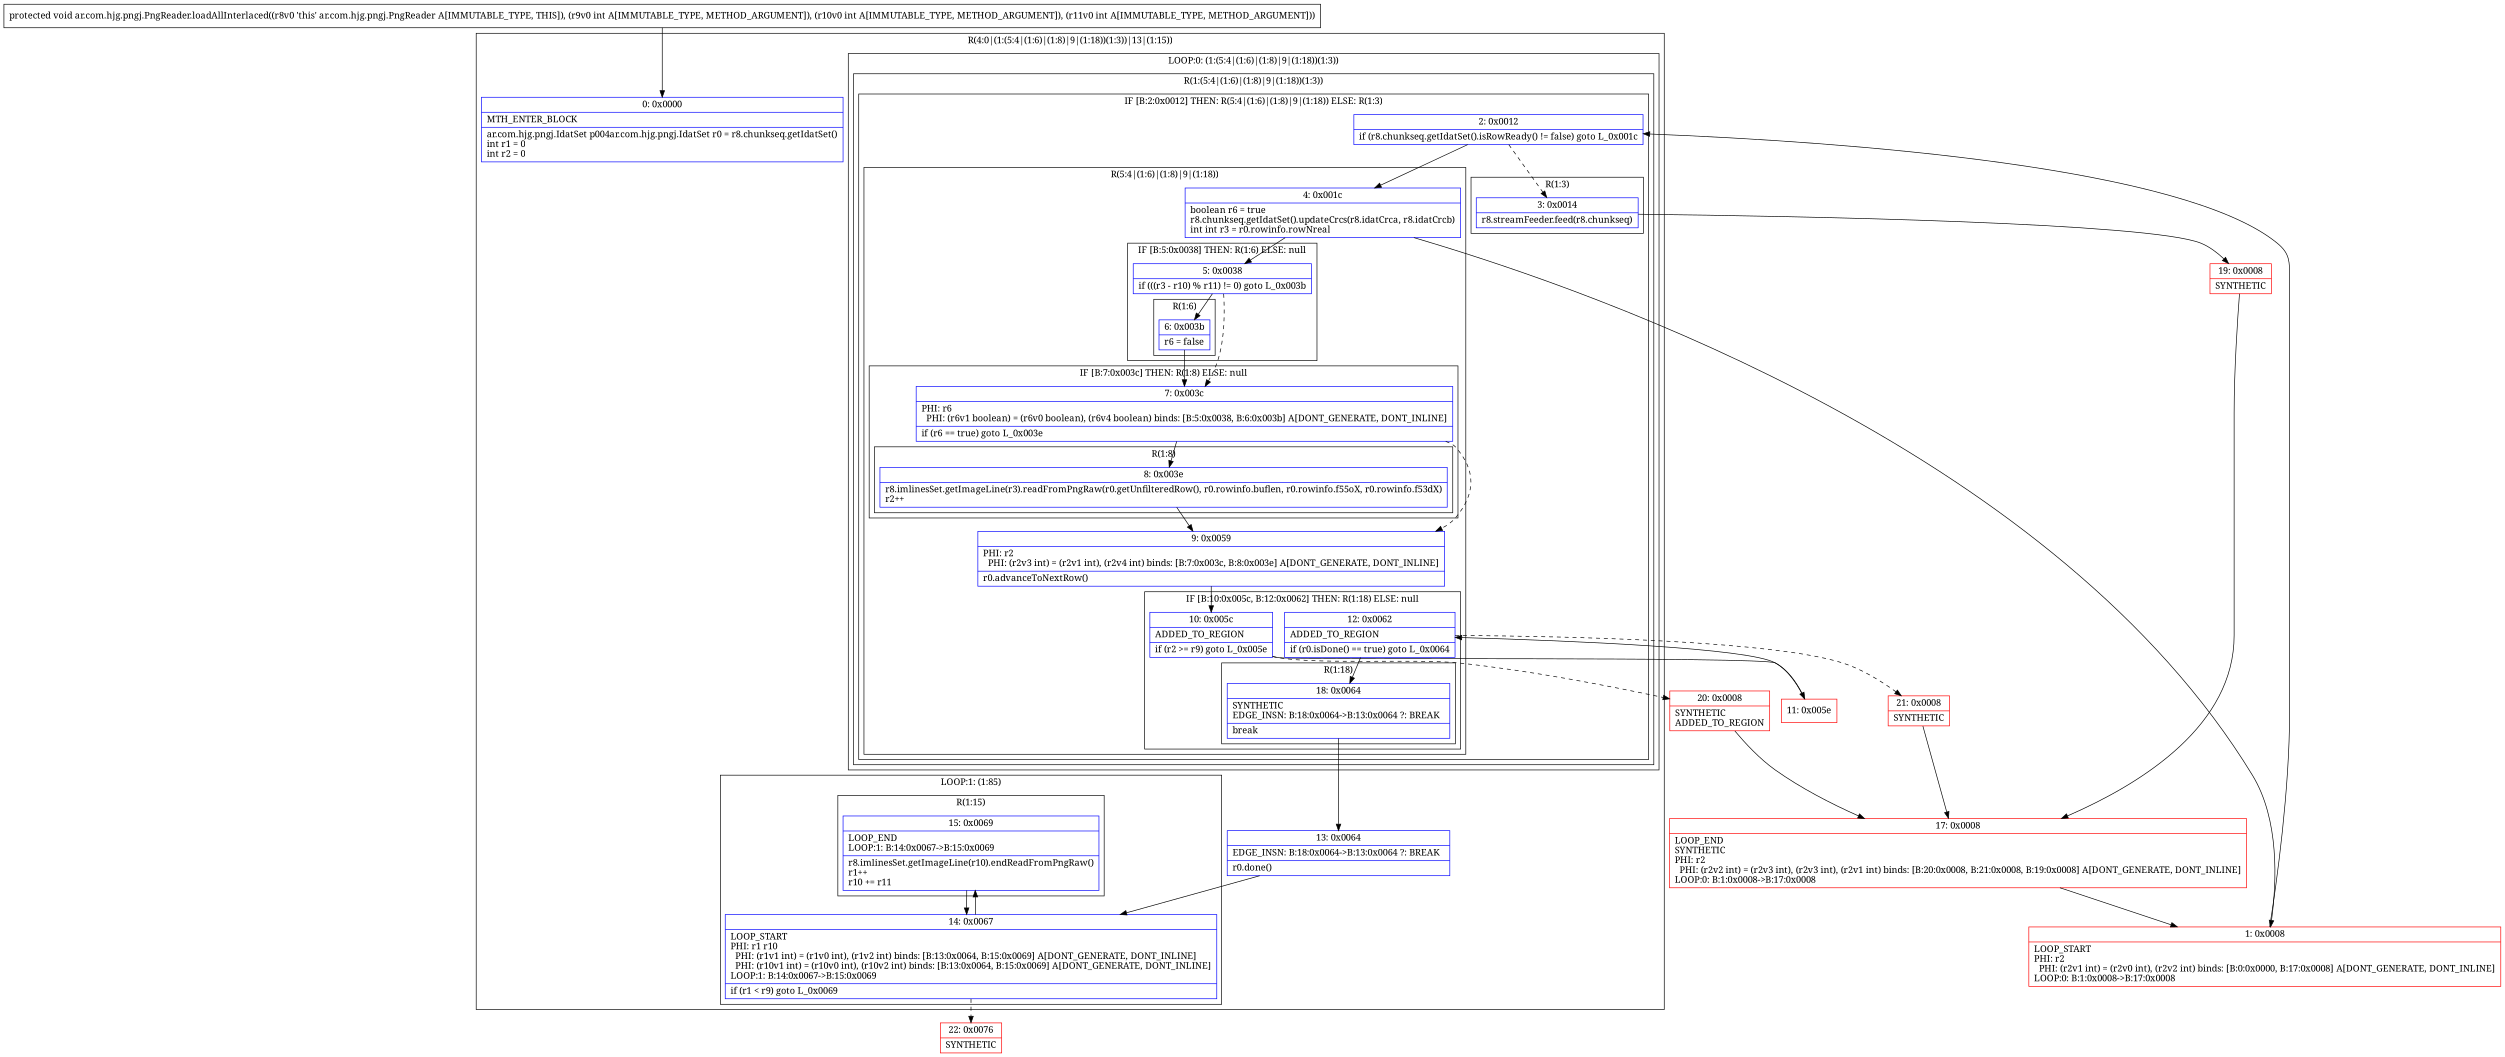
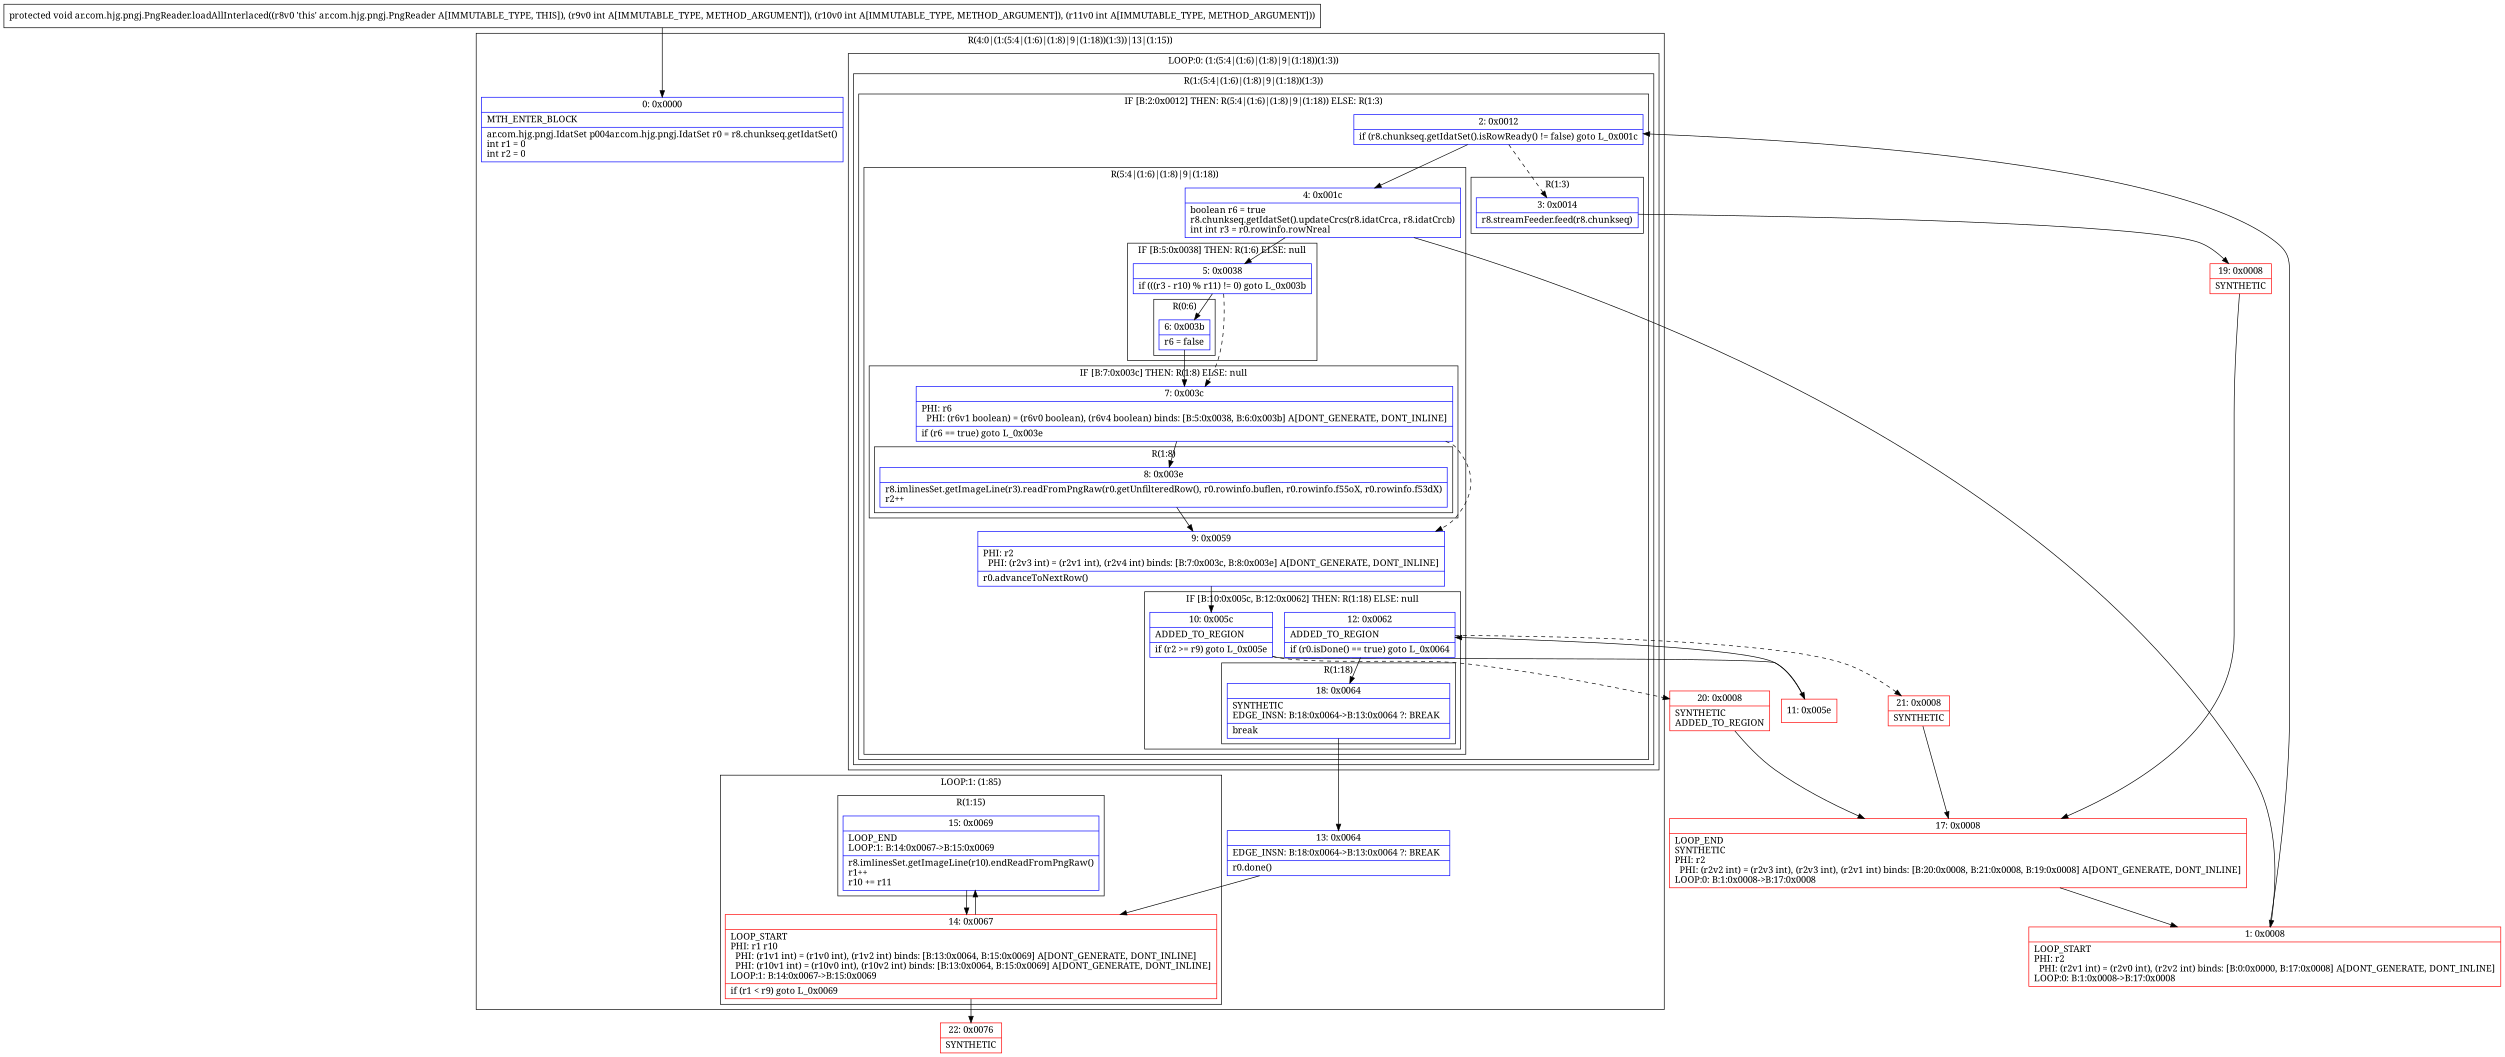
cluster "R(1:6)": label "R(1:6)" -> "R(0:6)"
node "14: 0x0067": color blue -> red
edge "14: 0x0067" -> "22: 0x0076": style dashed -> solid
